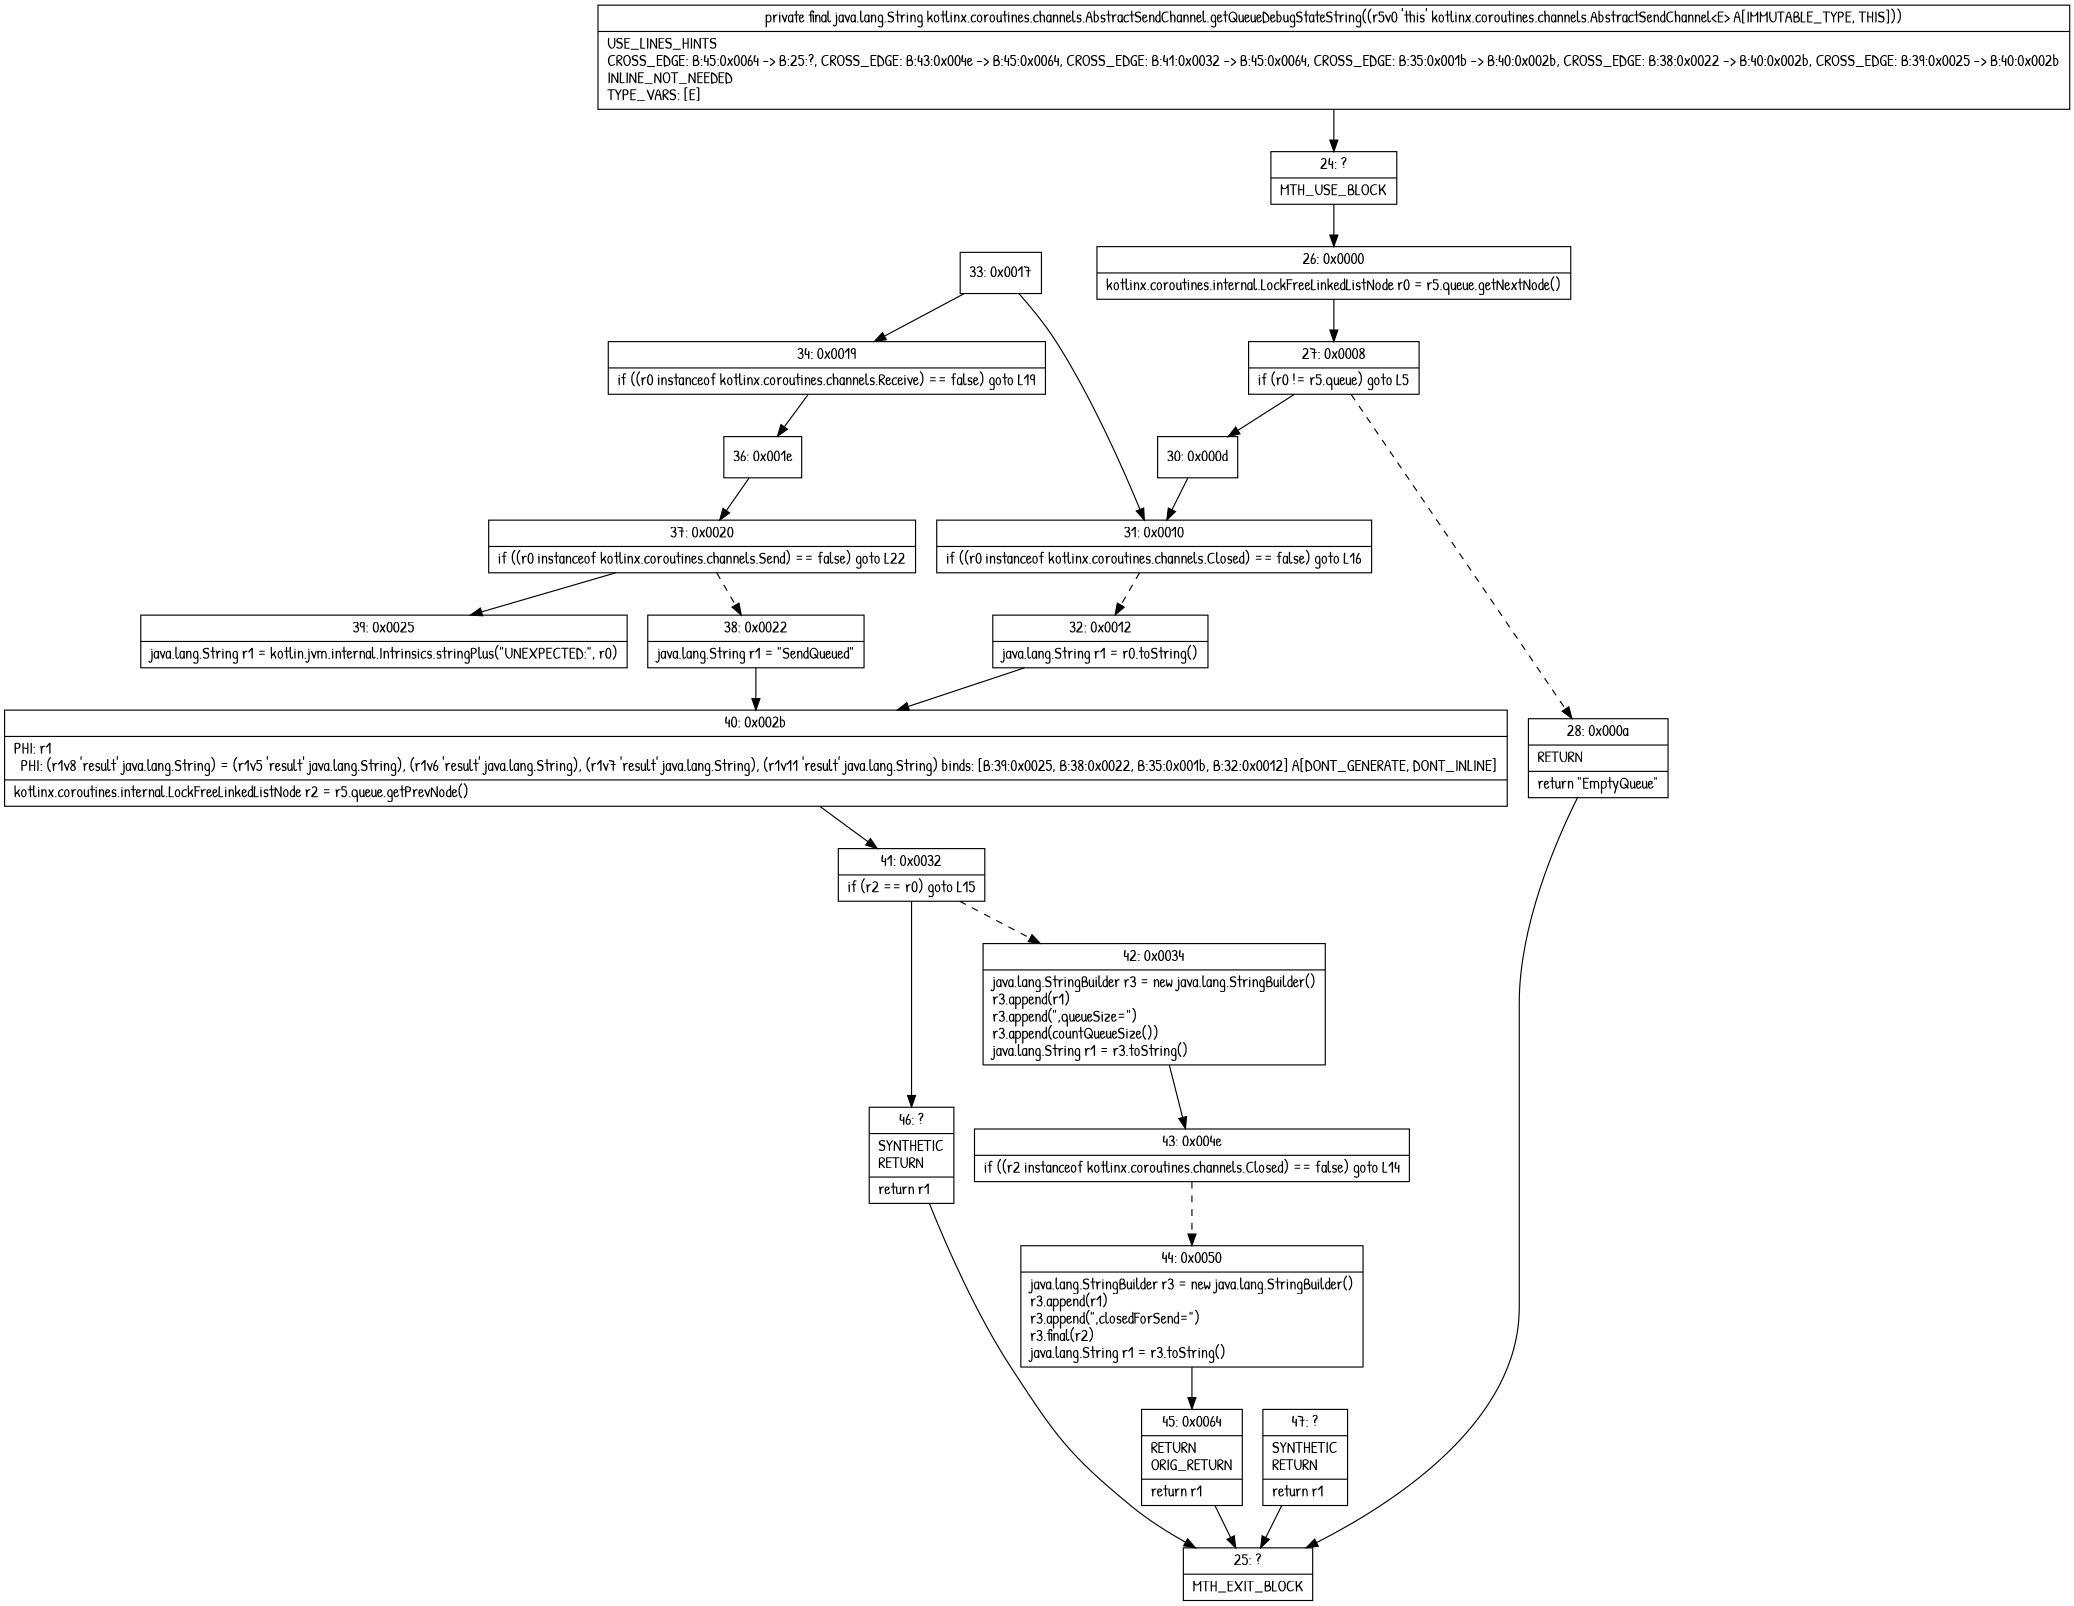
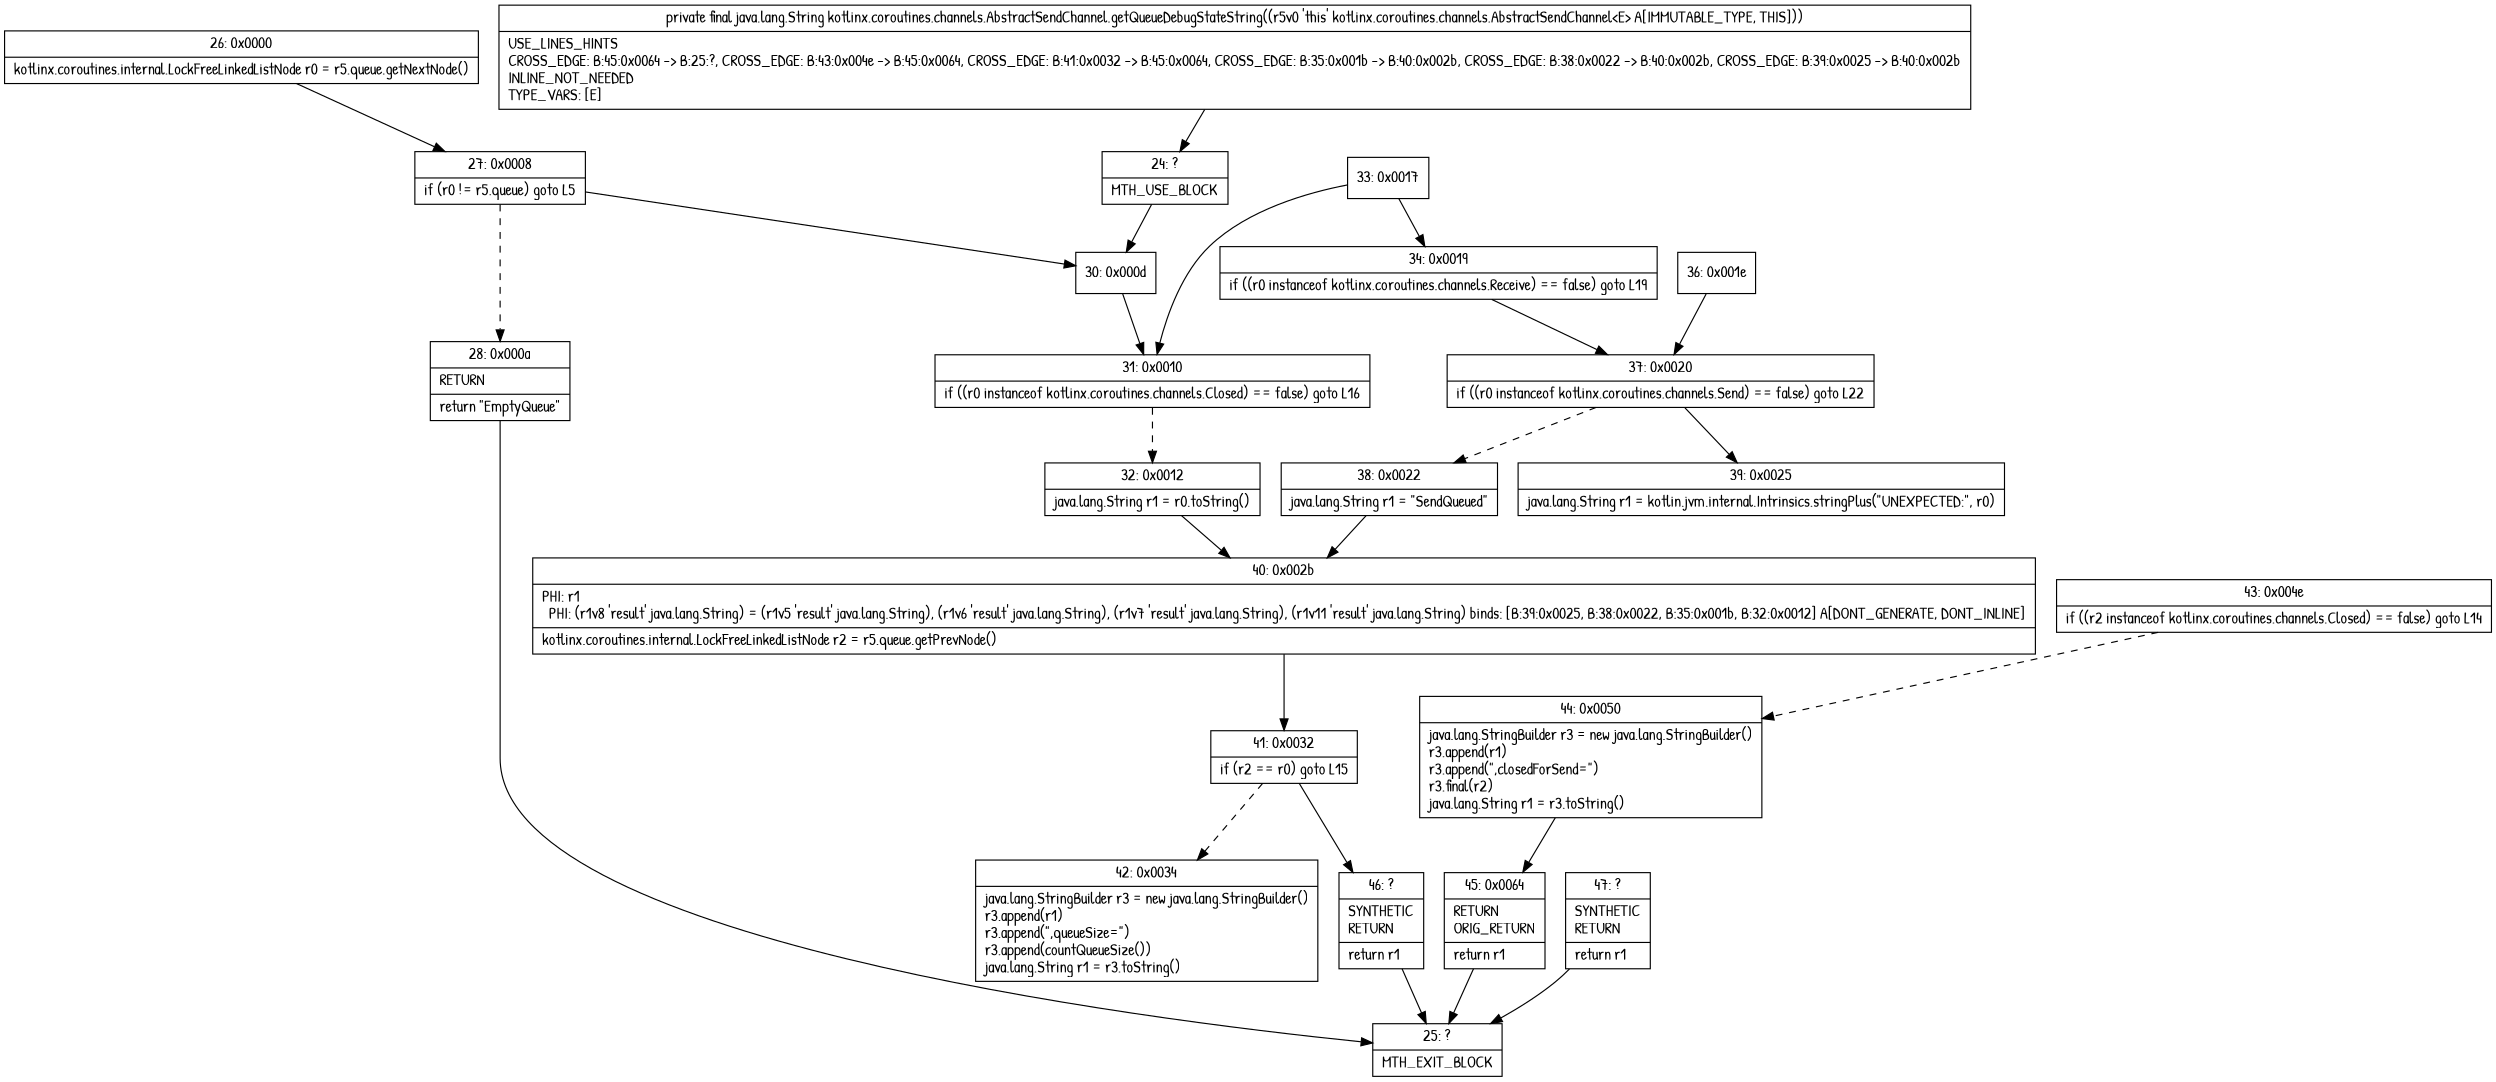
edge "24: ?" -> "26: 0x0000": now "24: ?" -> "30: 0x000d"
edge "34: 0x0019" -> "36: 0x001e": now "34: 0x0019" -> "37: 0x0020"
edge "42: 0x0034" -> "43: 0x004e": removed
